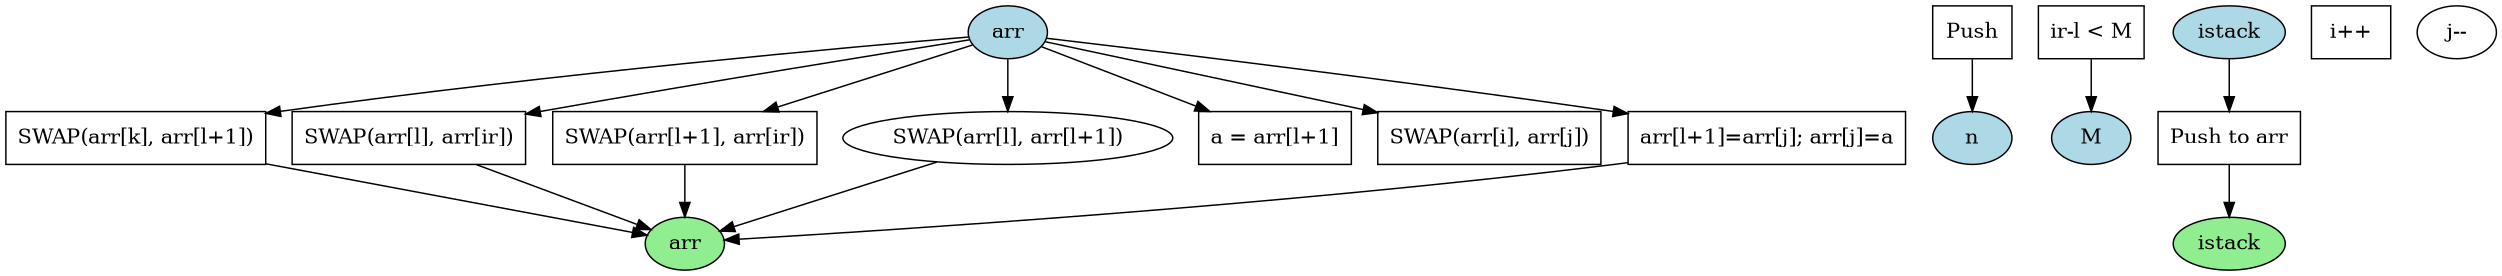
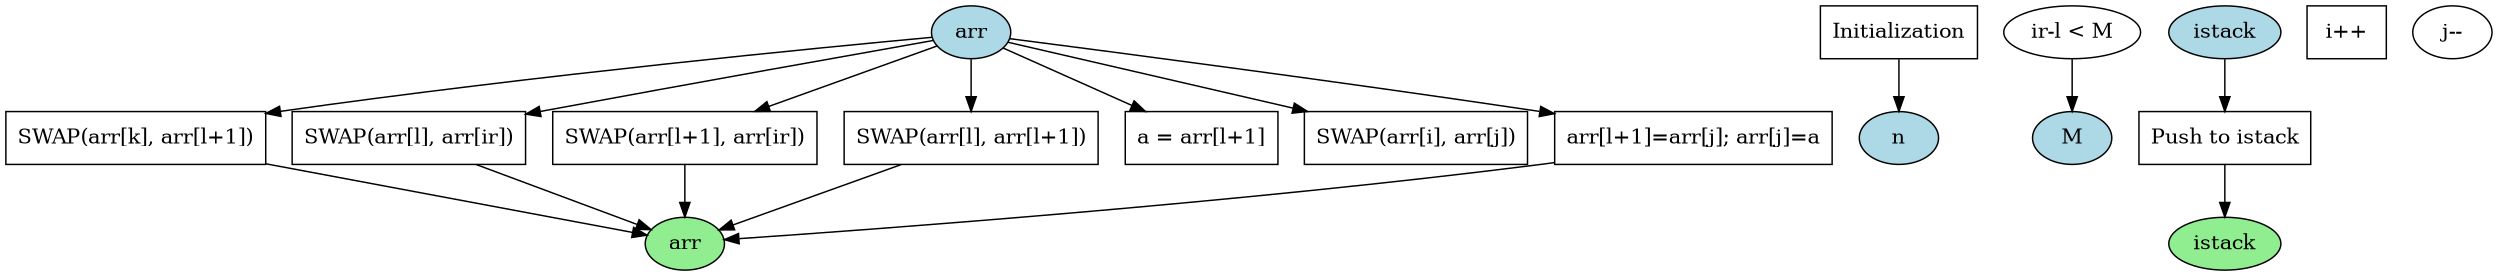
node "Push": label "Push" -> "Initialization"
node "ir-l < M": shape box -> ellipse
node "SWAP(arr[l], arr[l+1])": shape ellipse -> box
node "Push to arr": label "Push to arr" -> "Push to istack"
